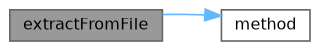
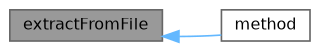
edge "extractFromFile" -> "method": reversed
